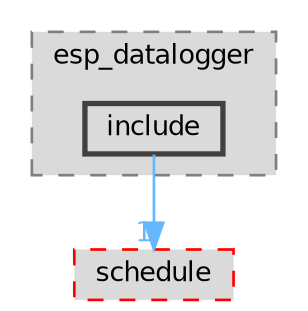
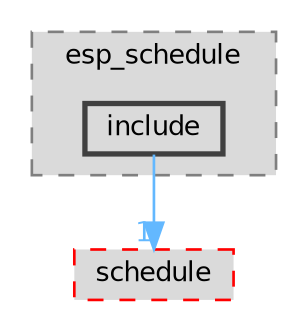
cluster "esp_datalogger": label "esp_datalogger" -> "esp_schedule"
